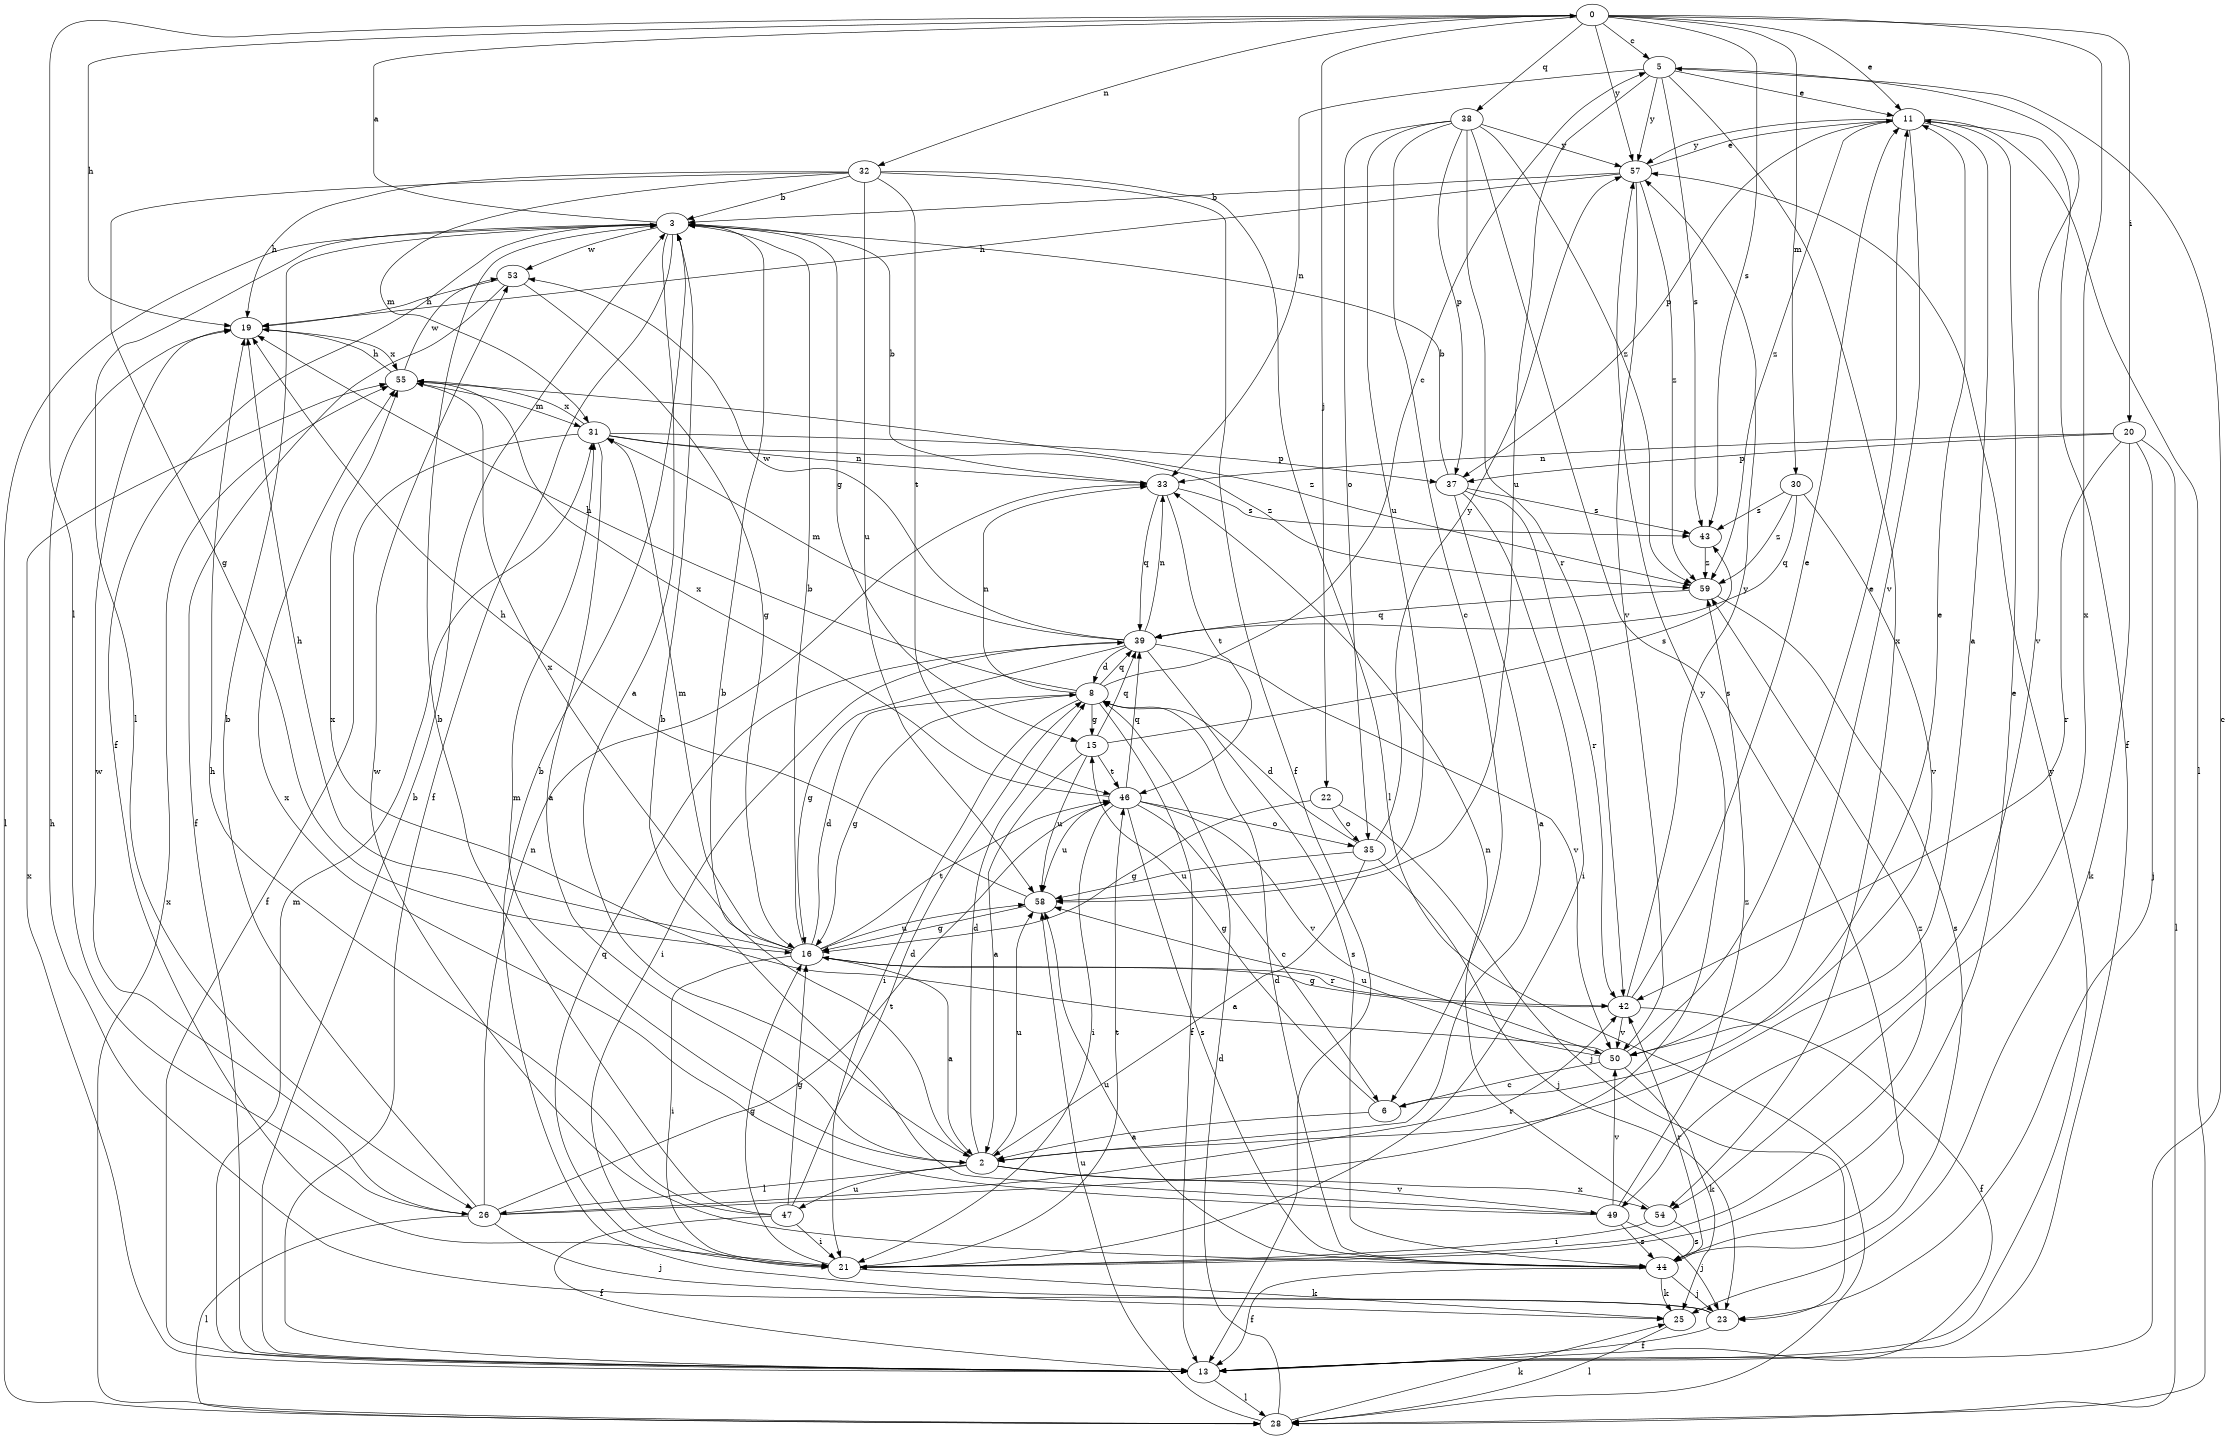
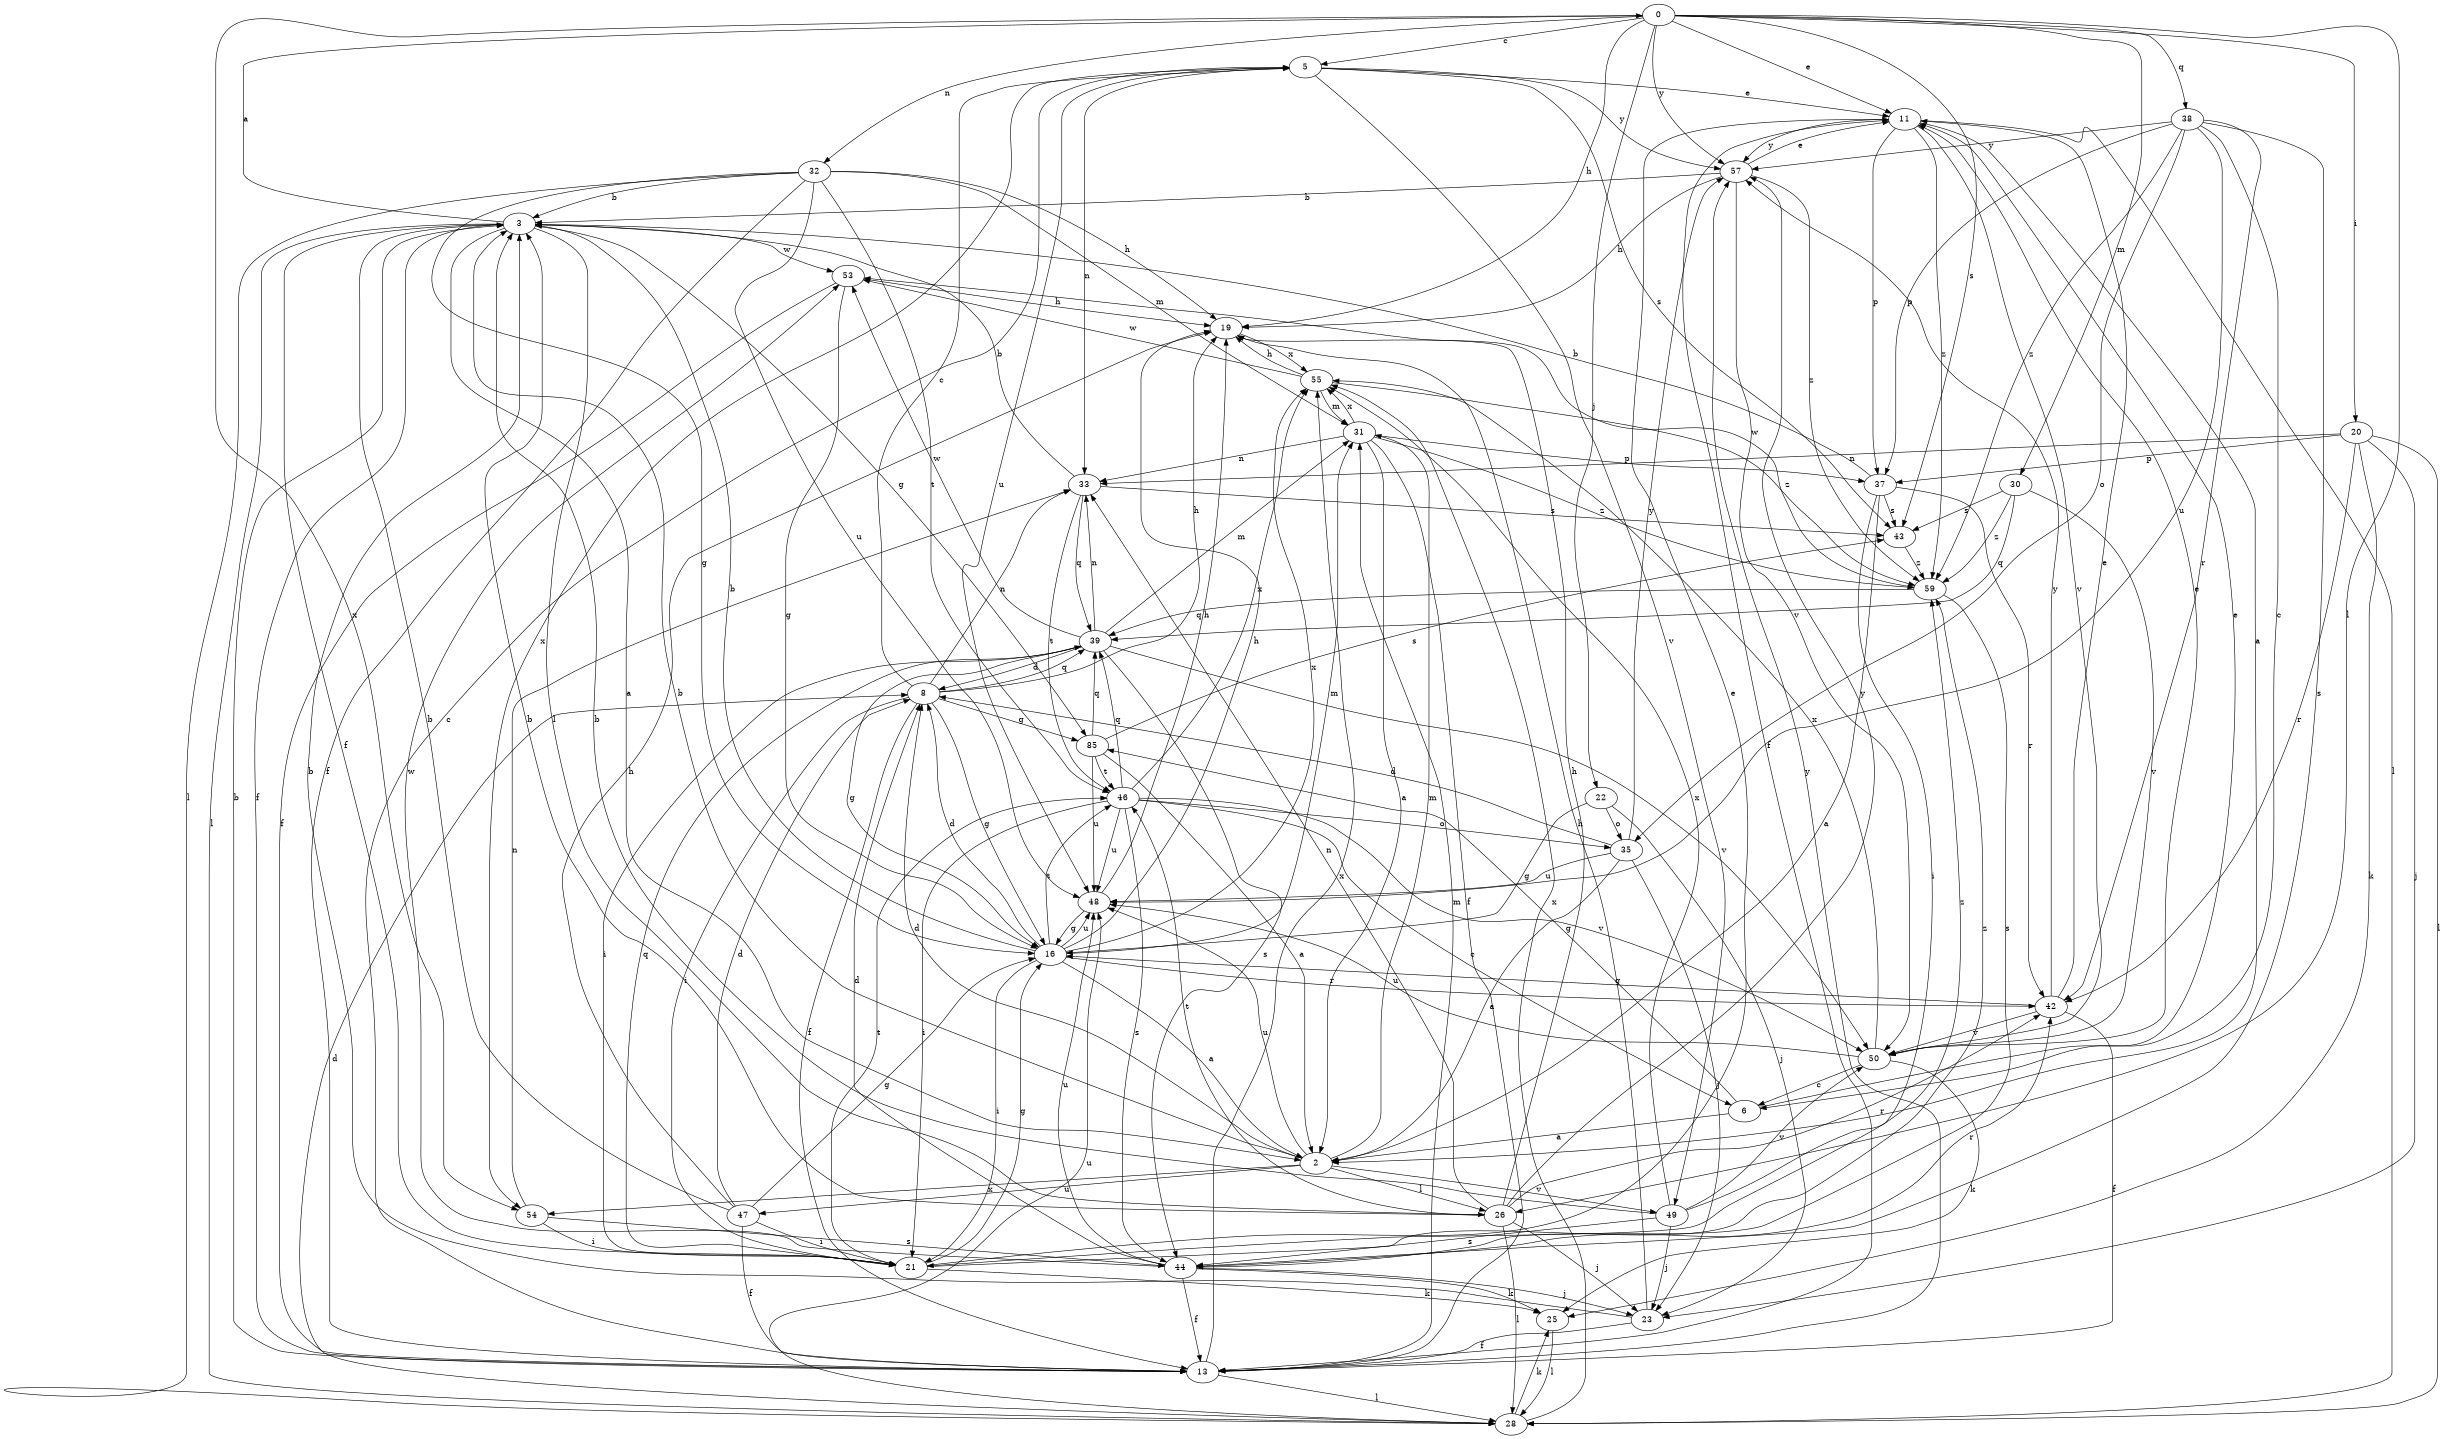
edge "59" -> "53": added, label "w"
node "15": label "15" -> "85"
edge "26" -> "19": label "w" -> "h"
node "58": label "58" -> "48"
edge "26" -> "25": now "26" -> "23"
